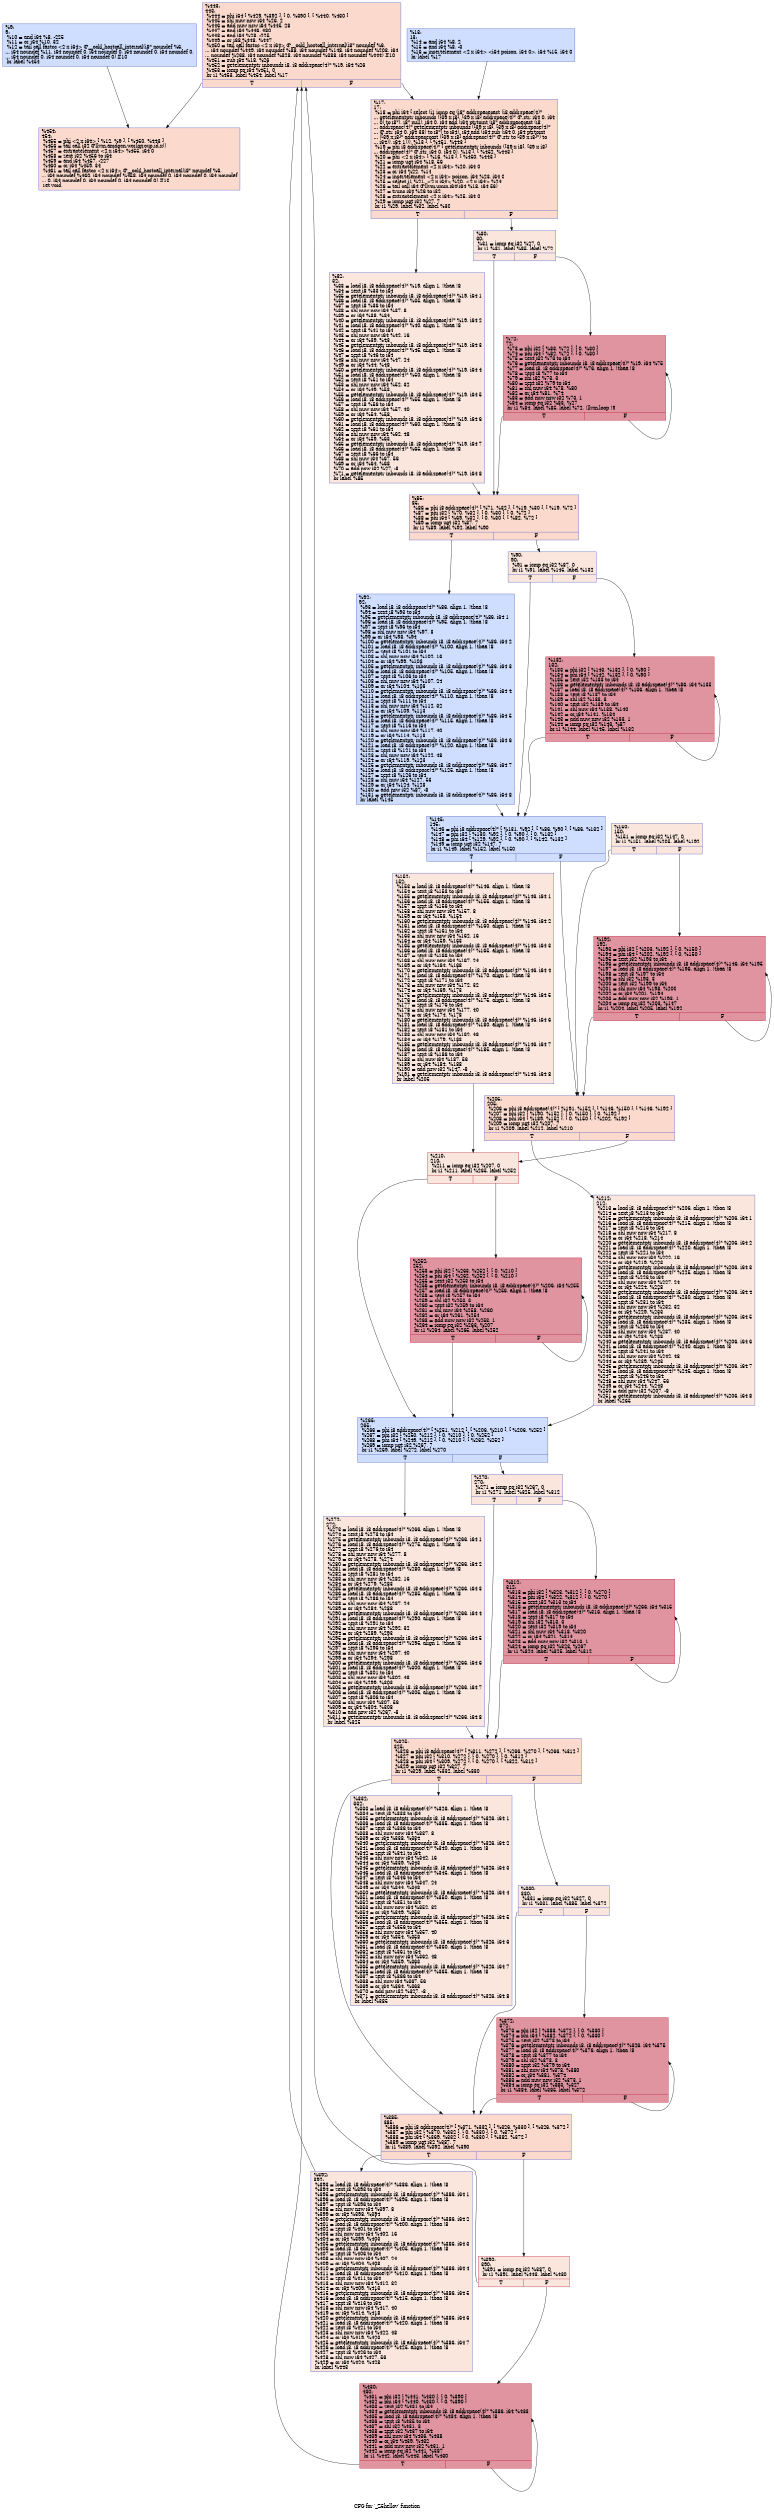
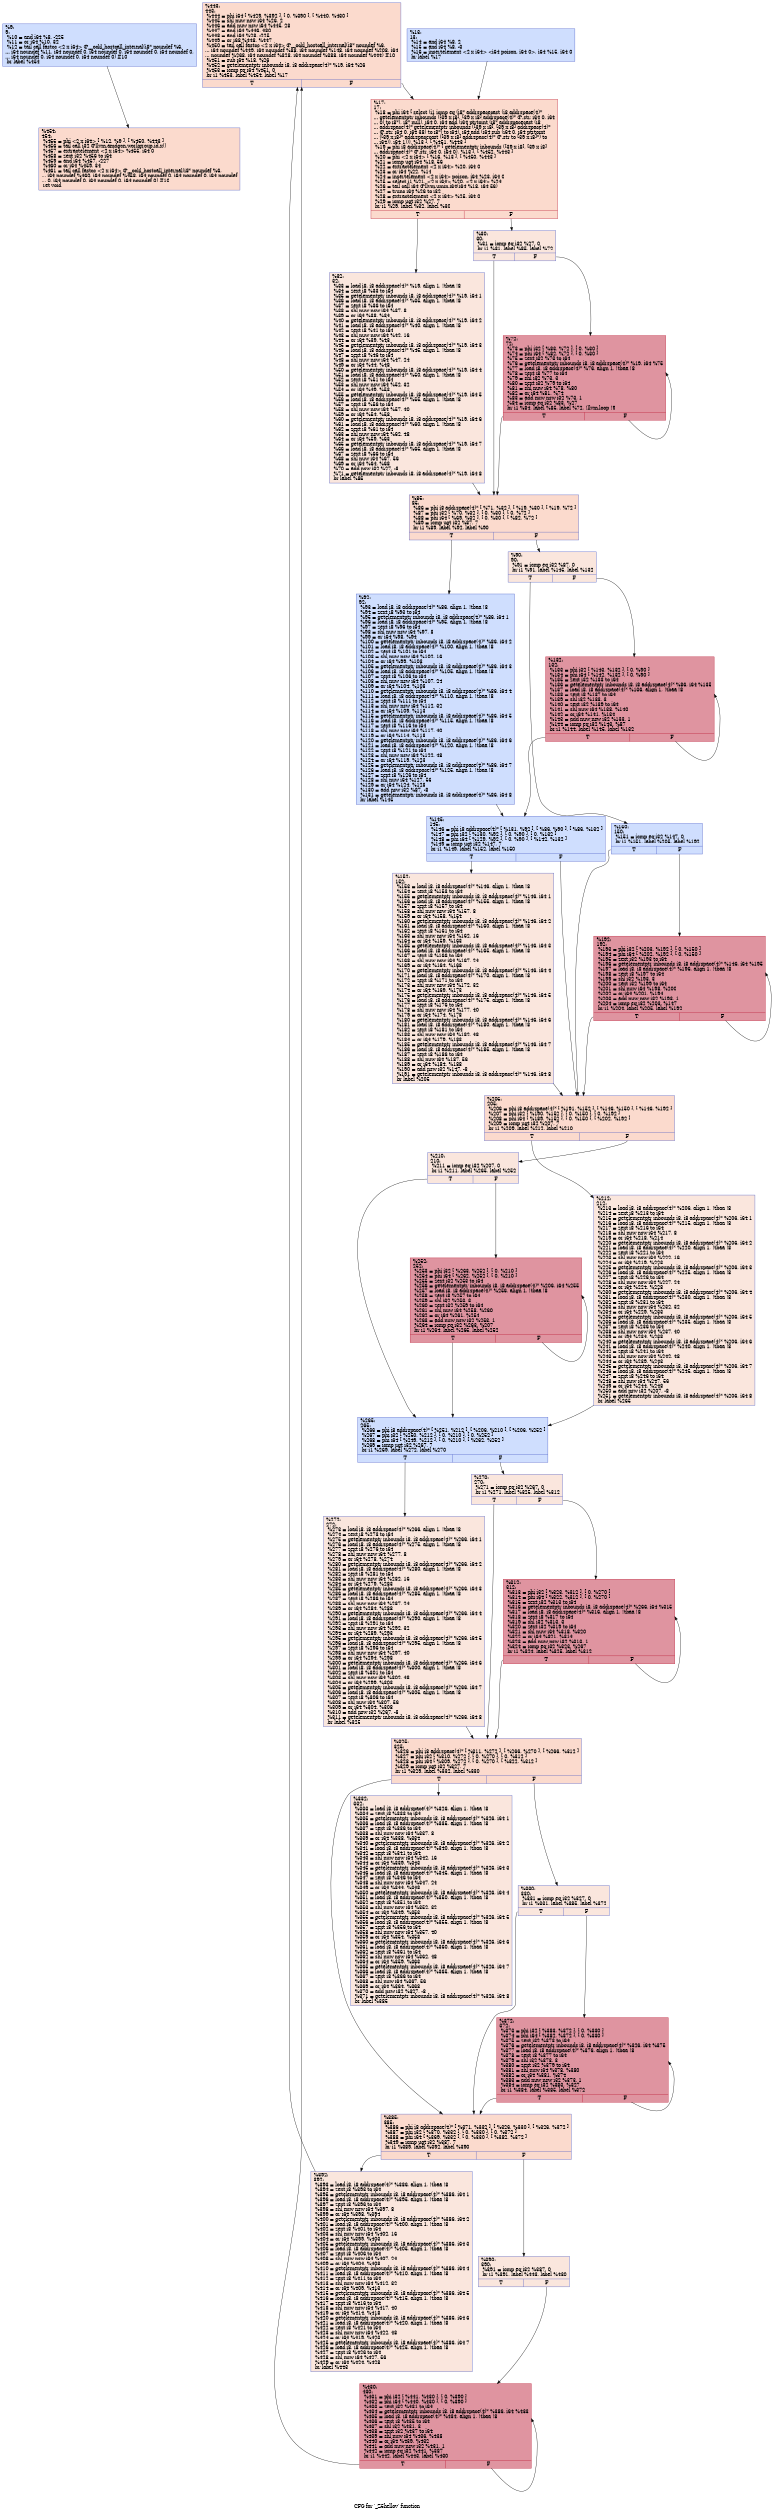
edge "%443:" -> "%454:": removed
node "%17:": color #3d50c3ff -> #b70d28ff
edge "%90:" -> "%145:": now "%90:" -> "%150:"
node "%150:": fillcolor #f3c7b170 -> #93b5fe70
node "%152:": text "%157 = zext i8 %156 to i64" -> "%157 = zext i8 %157 to i64"
edge "%152:" -> "%210:": now "%152:" -> "%205:"
node "%210:": color #b70d28ff -> #3d50c3ff
edge "%390:" -> "%443:": removed
node "%385:": text "%389 = icmp ugt i32 %387, 7" -> "%349 = icmp ugt i32 %387, 7"
node "%390:": color #b70d28ff -> #3d50c3ff
